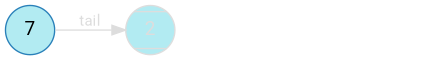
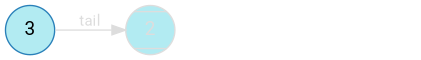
node "7": label "7" -> "3"
